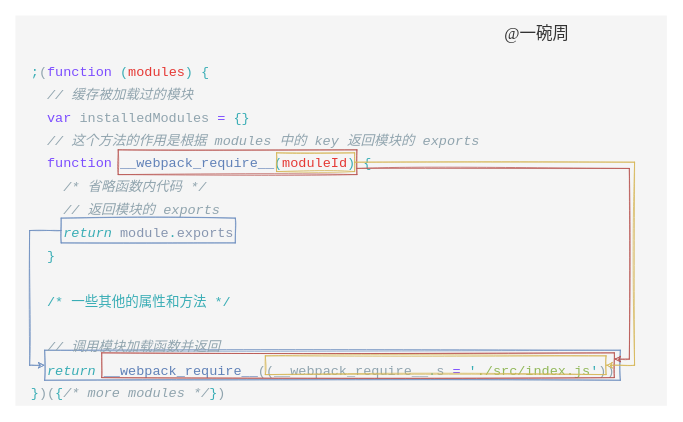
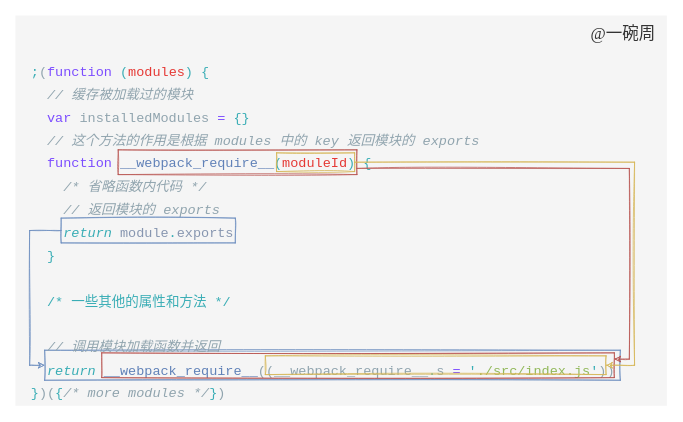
node "@一碗周": moved (537, 34) -> (623, 34)
